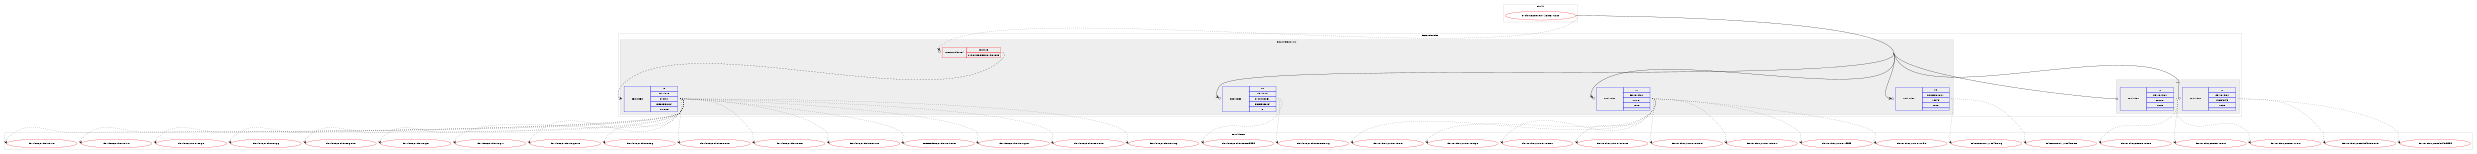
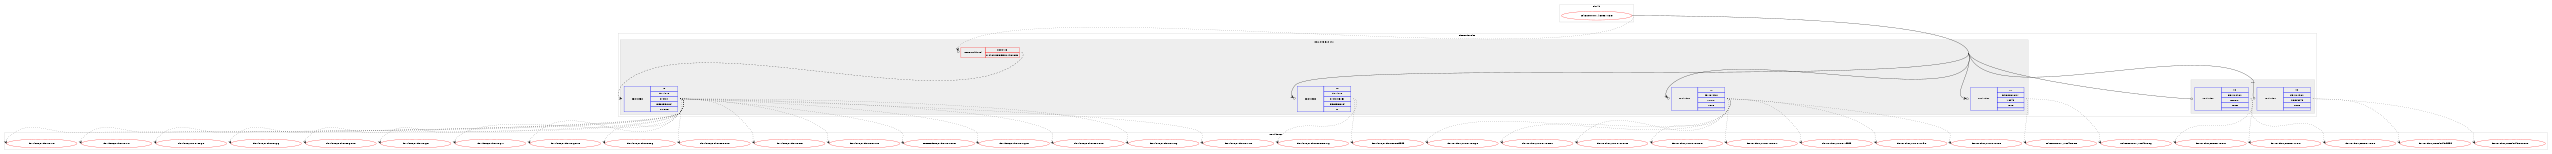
node "python-astronomy/kapteyn-2.3": label "python-astronomy/kapteyn-2.3" -> "sci-astronomy/kapteyn-2.3"
node "dev-lang/python-2.7.15": added
